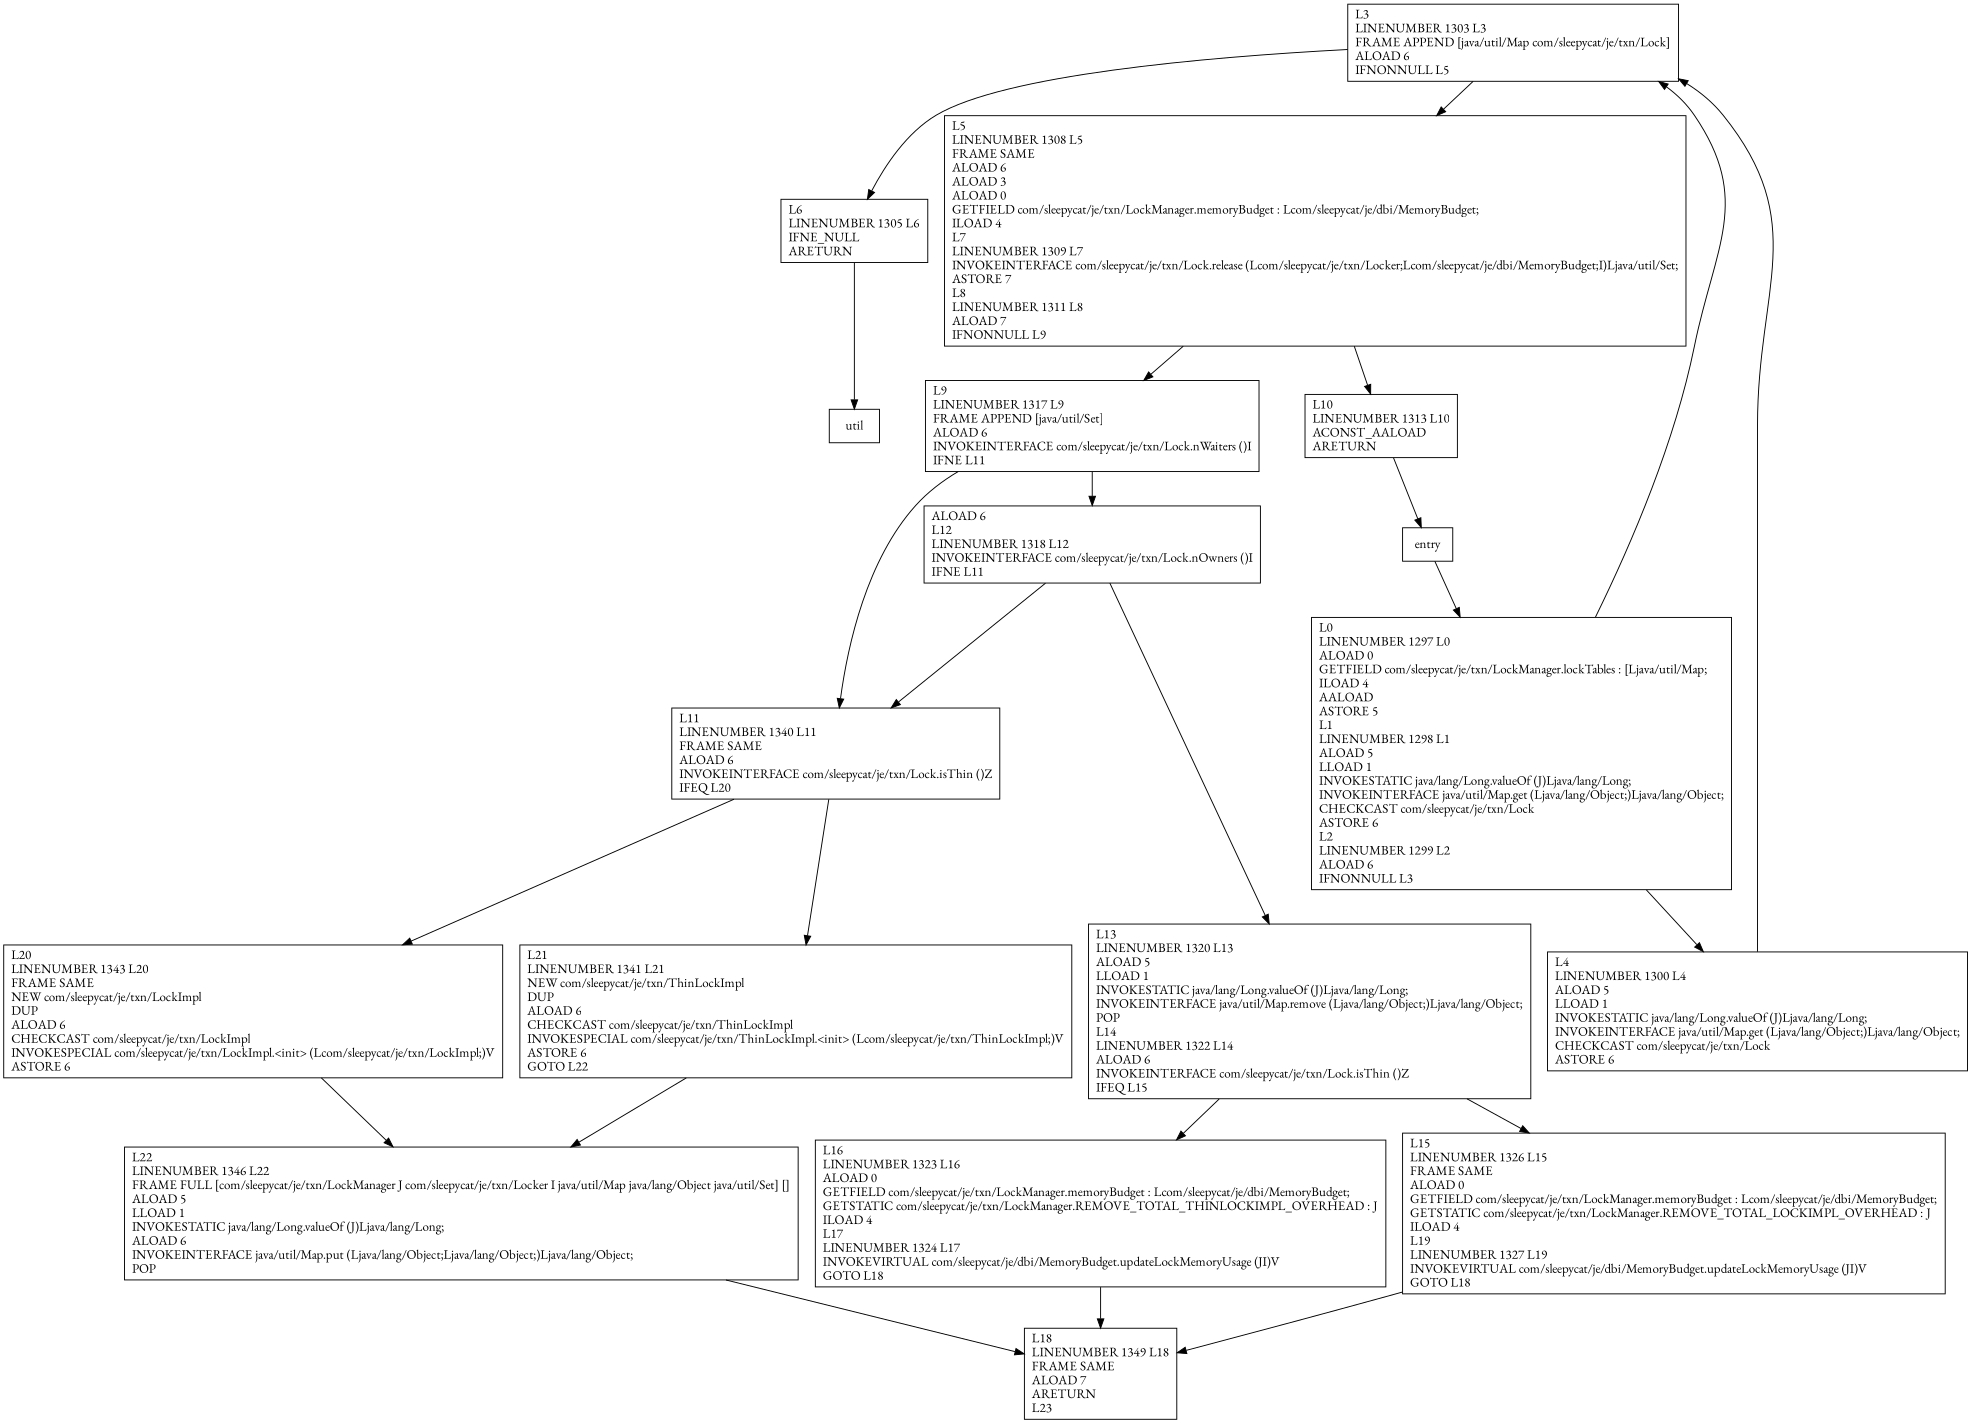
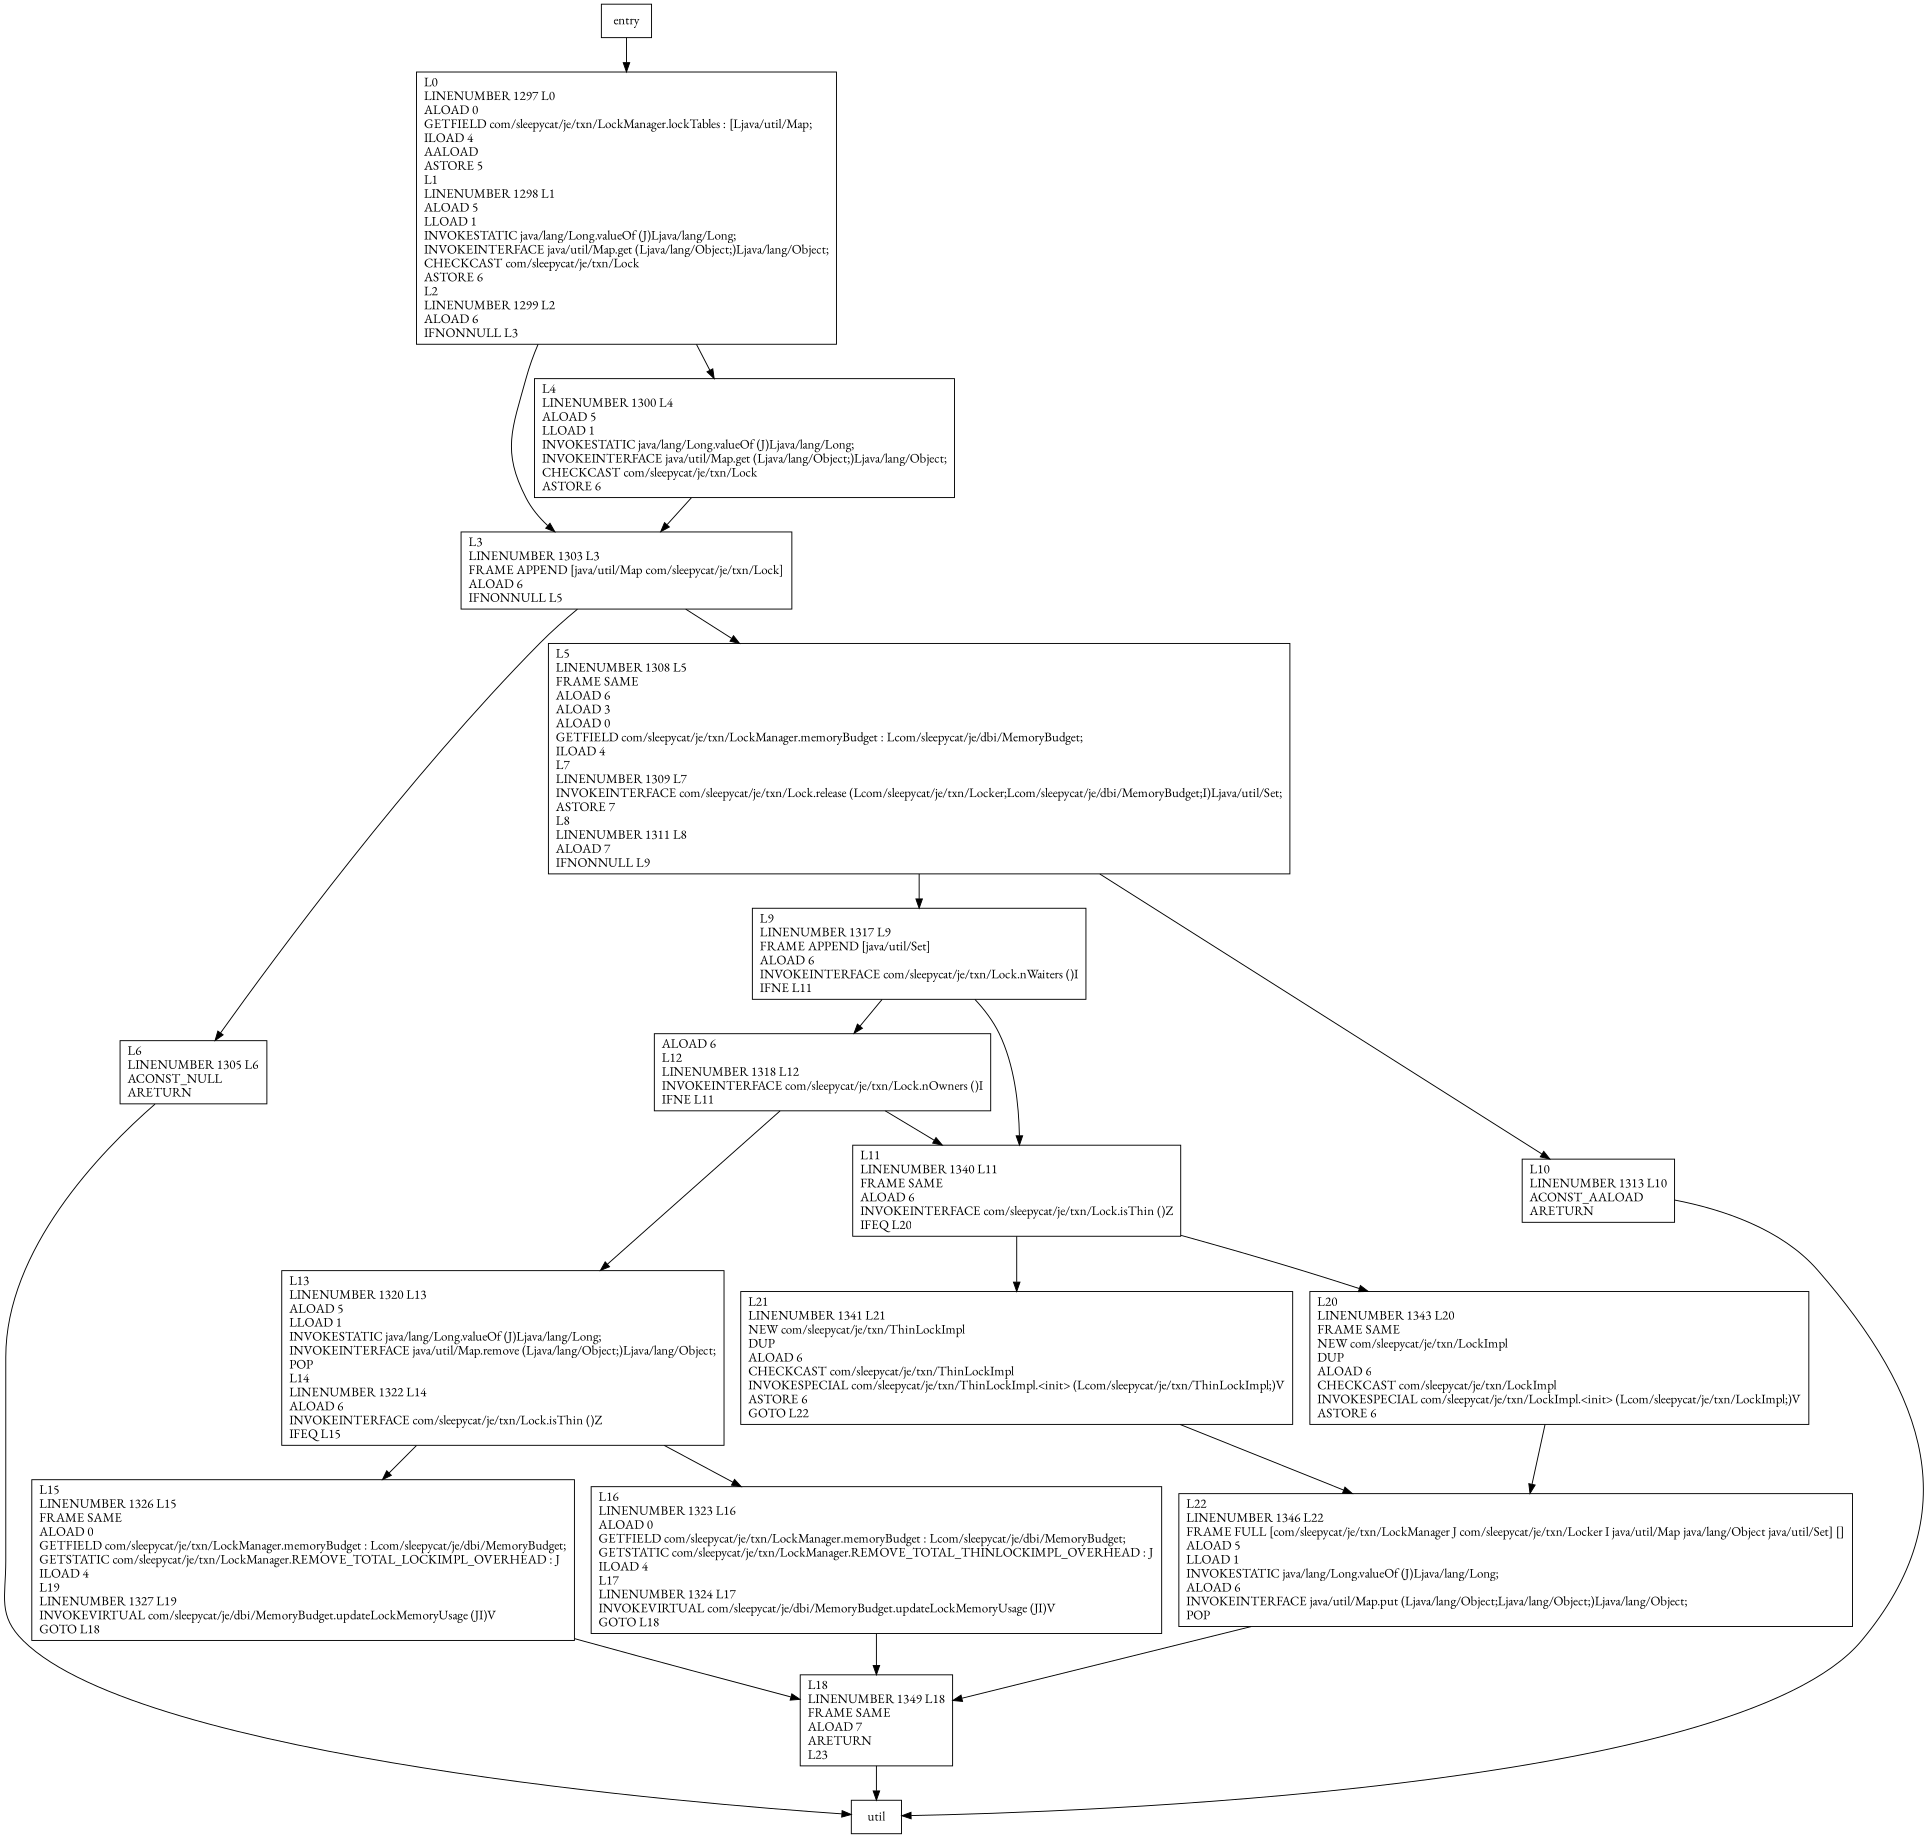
node "L6 LINENUMBER 1305 L6 IFNE_NULL ARETURN": label "L6 LINENUMBER 1305 L6 IFNE_NULL ARETURN" -> "L6 LINENUMBER 1305 L6 ACONST_NULL ARETURN"
edge "L10 LINENUMBER 1313 L10 ACONST_AALOAD ARETURN" -> "entry": now "L10 LINENUMBER 1313 L10 ACONST_AALOAD ARETURN" -> "util"
edge "L18 LINENUMBER 1349 L18 FRAME SAME ALOAD 7 ARETURN L23" -> "util": added
